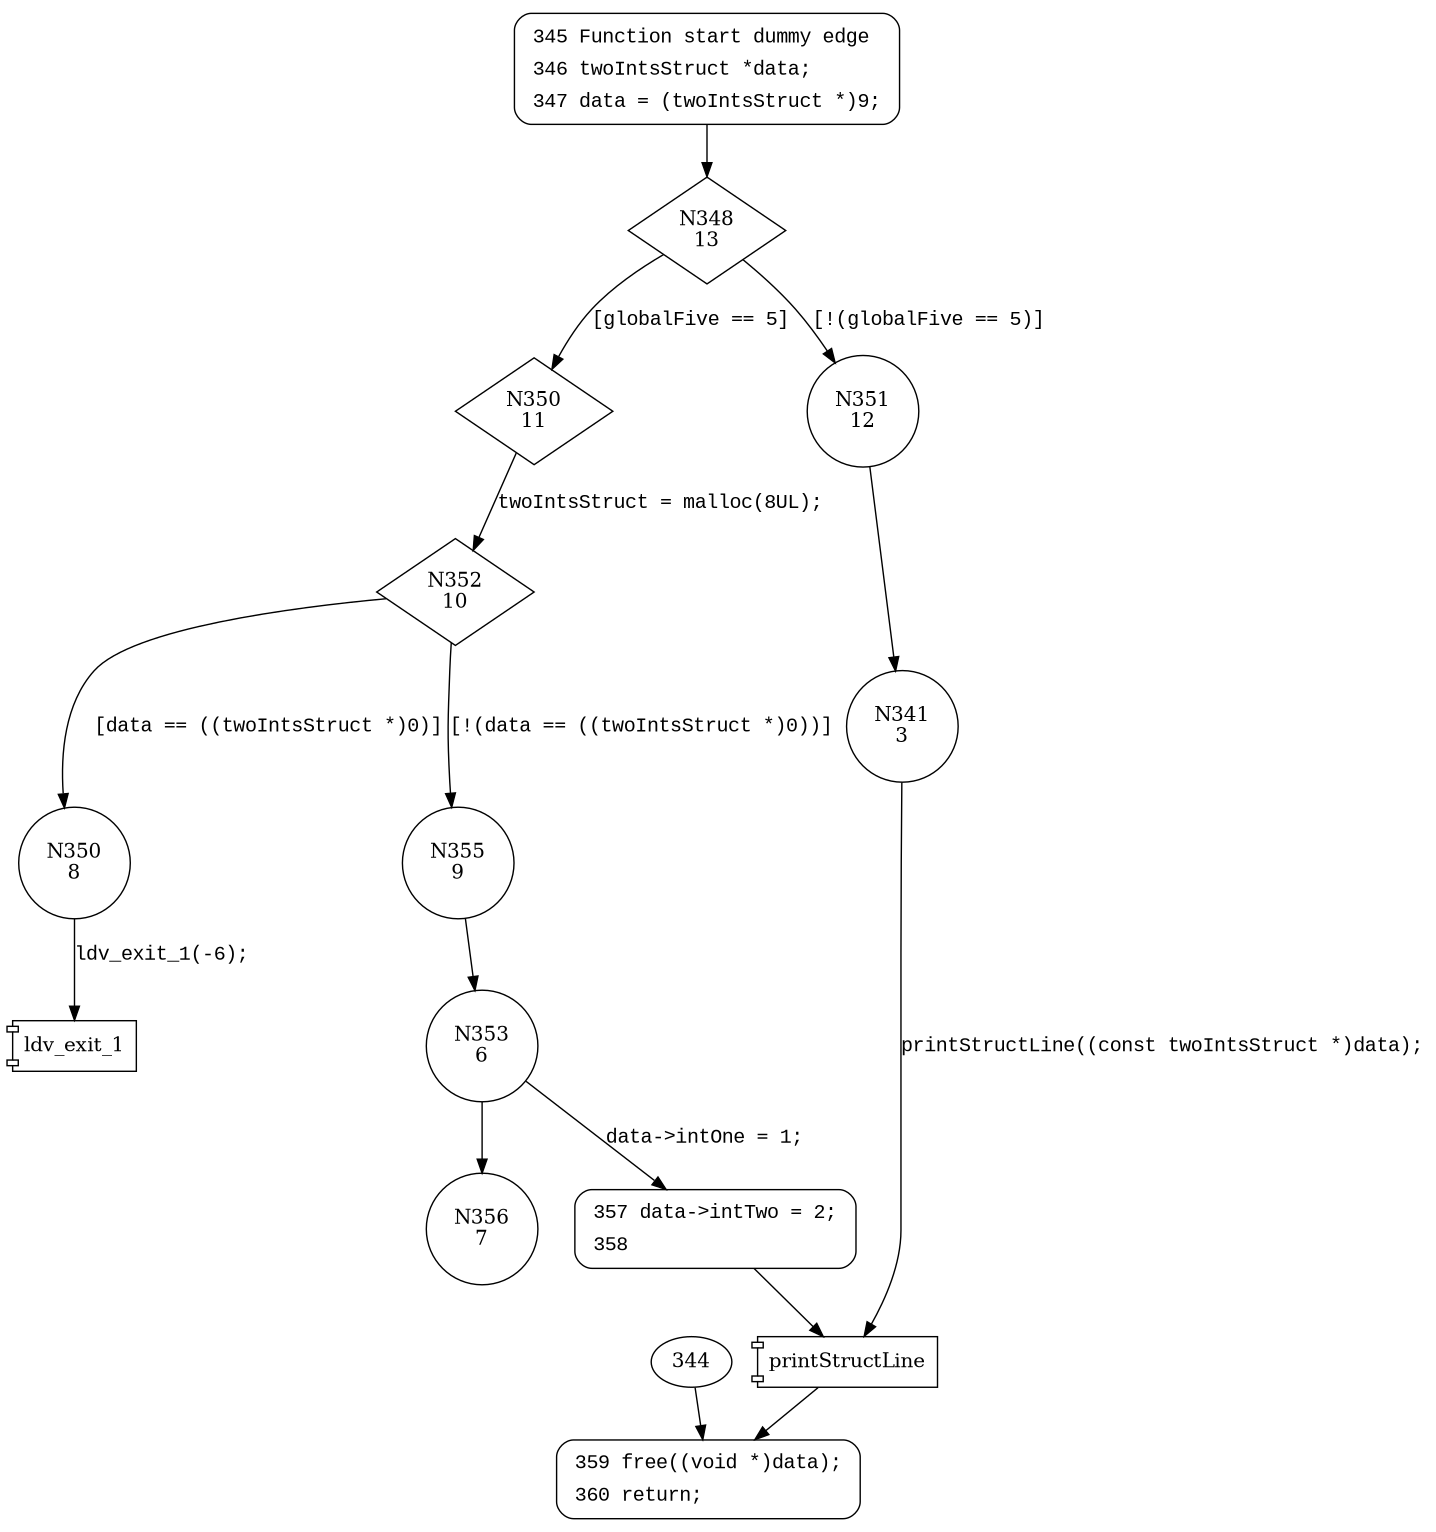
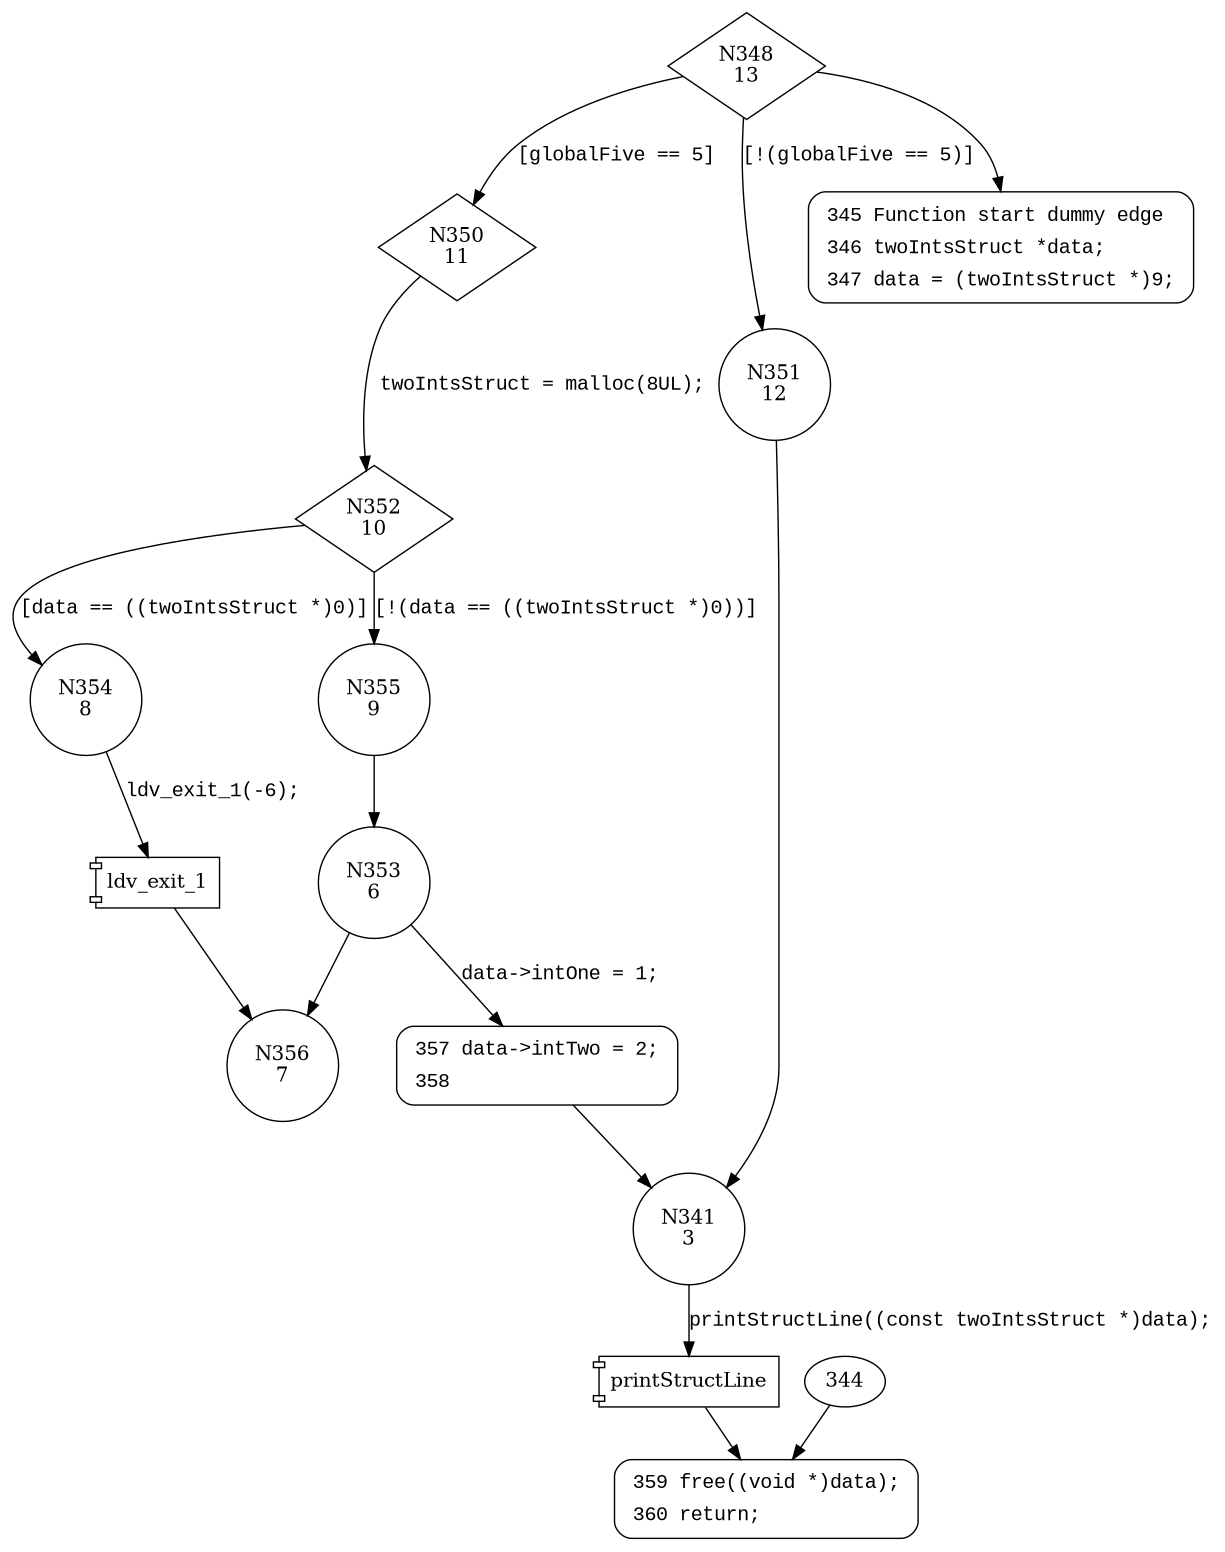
edge "345" -> "N348 13": reversed
node "N350 8": label "N350 8" -> "N354 8"
edge "ldv_exit_1" -> "N356 7": added
edge "357" -> "printStructLine": now "357" -> "N341 3"
